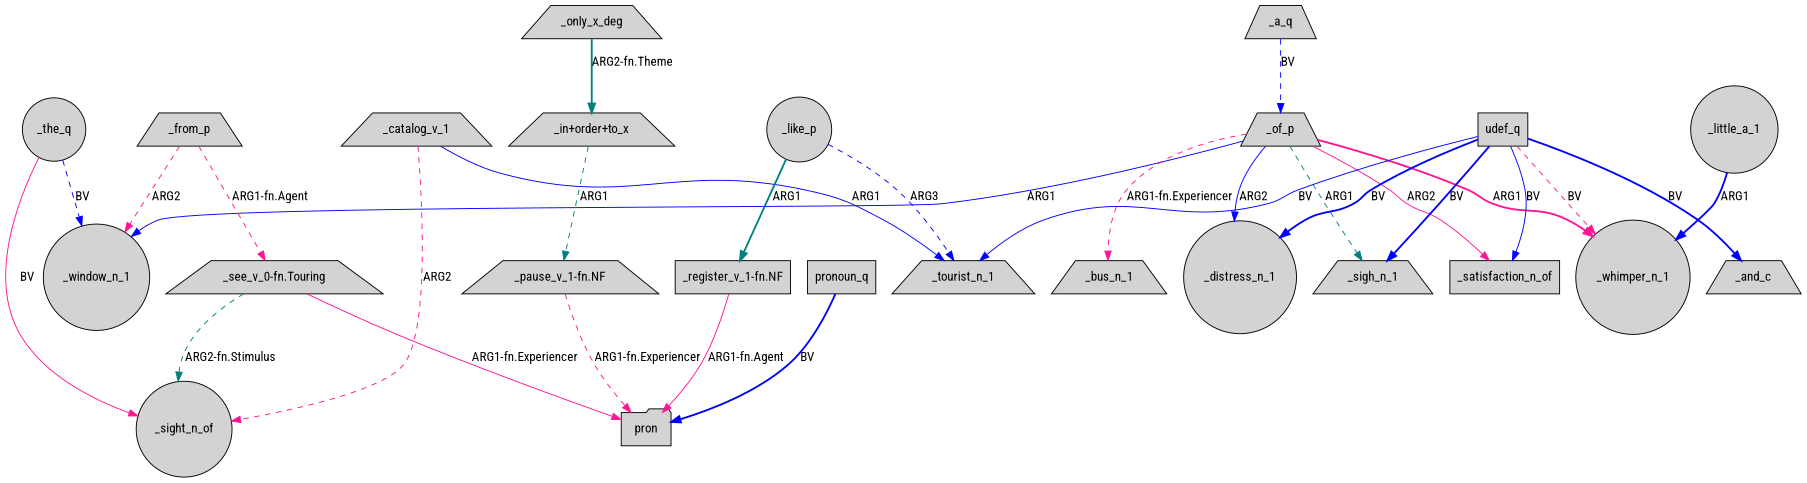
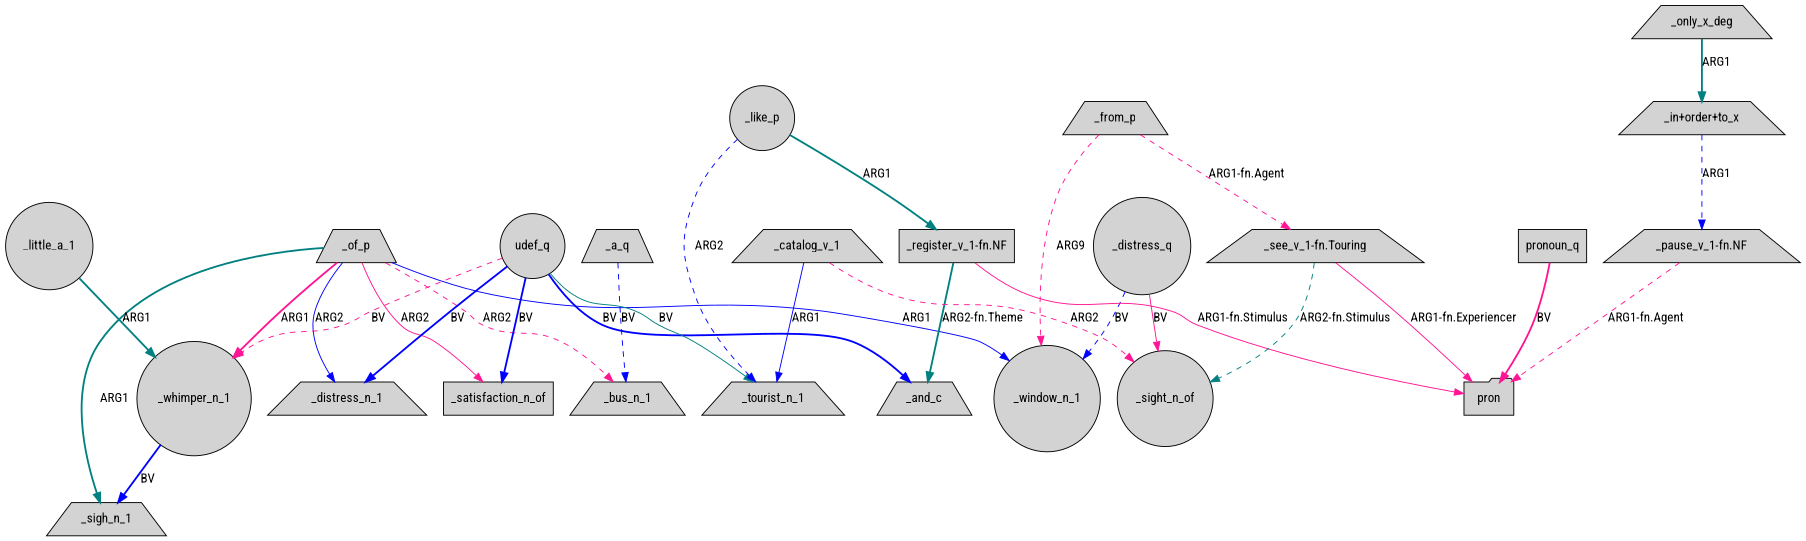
edge "_only_x_deg" -> "_in+order+to_x": label "ARG2-fn.Theme" -> "ARG1"
edge "_a_q" -> "_of_p": now "_a_q" -> "_bus_n_1"
node "_the_q": label "_the_q" -> "_distress_q"
node "udef_q": shape box -> circle
edge "_from_p" -> "_window_n_1": label "ARG2" -> "ARG9"
edge "_like_p" -> "_tourist_n_1": label "ARG3" -> "ARG2"
edge "_of_p" -> "_bus_n_1": label "ARG1-fn.Experiencer" -> "ARG2"
edge "udef_q" -> "_satisfaction_n_of": style solid -> bold
edge "_in+order+to_x" -> "_pause_v_1-fn.NF": color teal -> blue
edge "_of_p" -> "_sigh_n_1": style dashed -> bold
edge "udef_q" -> "_sigh_n_1": now "_whimper_n_1" -> "_sigh_n_1"
edge "_little_a_1" -> "_whimper_n_1": color blue -> teal
edge "udef_q" -> "_tourist_n_1": color blue -> teal
node "_see_v_0-fn.Touring": label "_see_v_0-fn.Touring" -> "_see_v_1-fn.Touring"
node "_distress_n_1": shape circle -> trapezium
edge "_register_v_1-fn.NF" -> "_and_c": added, label "ARG2-fn.Theme"
edge "_pause_v_1-fn.NF" -> "pron": label "ARG1-fn.Experiencer" -> "ARG1-fn.Agent"
edge "_register_v_1-fn.NF" -> "pron": label "ARG1-fn.Agent" -> "ARG1-fn.Stimulus"
edge "pronoun_q" -> "pron": color blue -> deeppink
